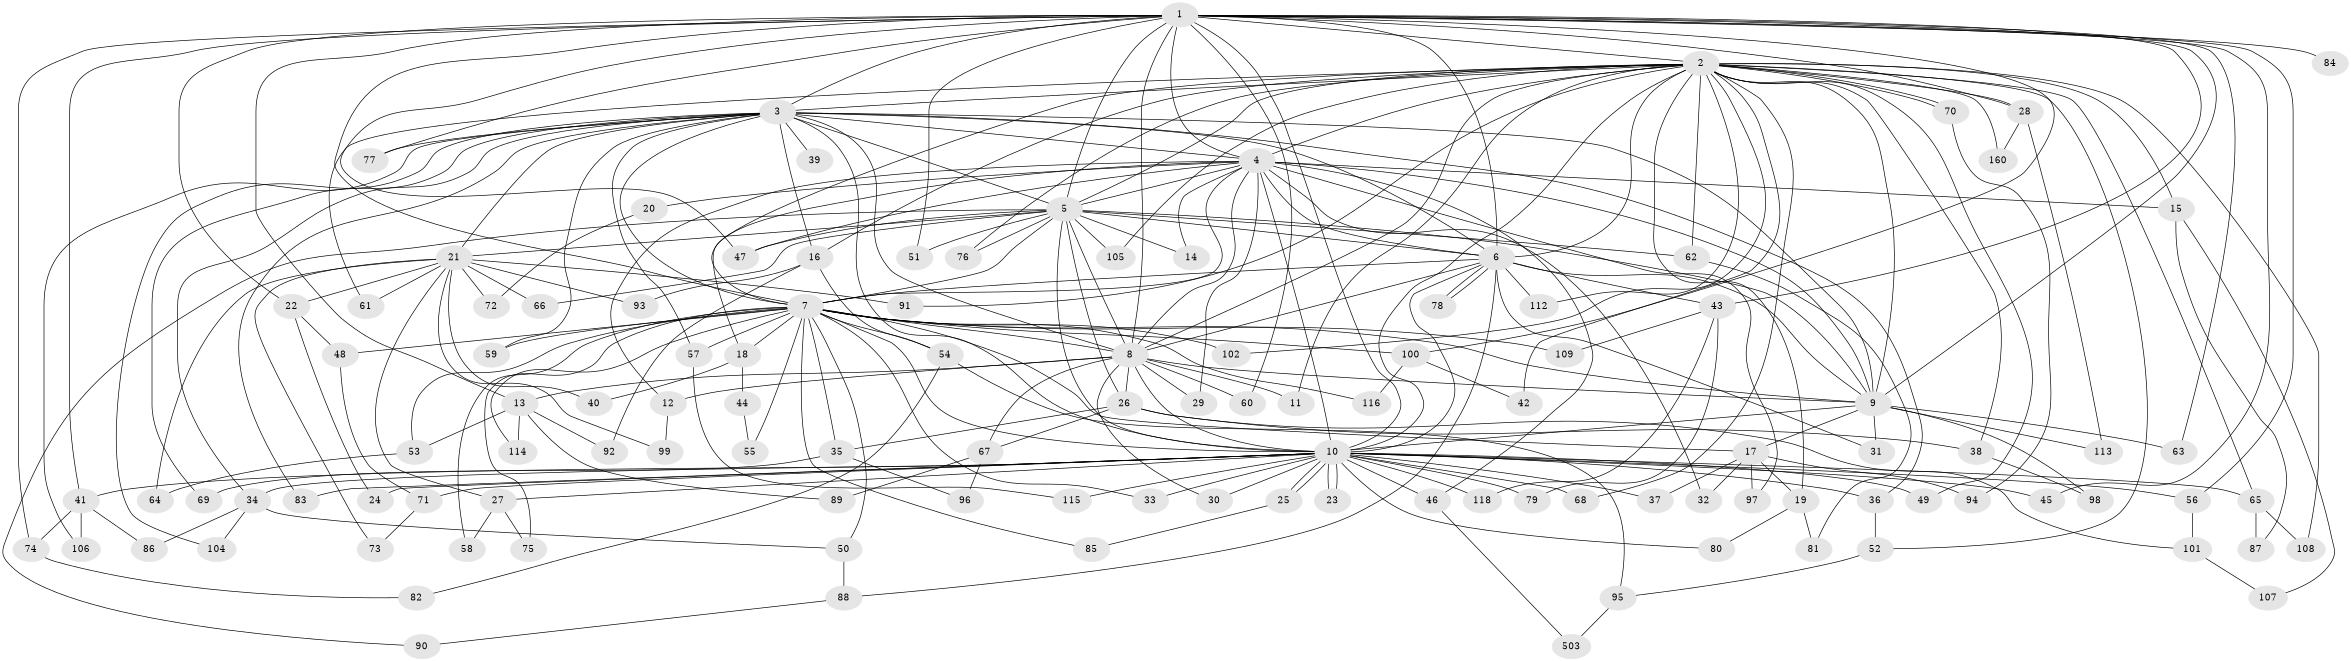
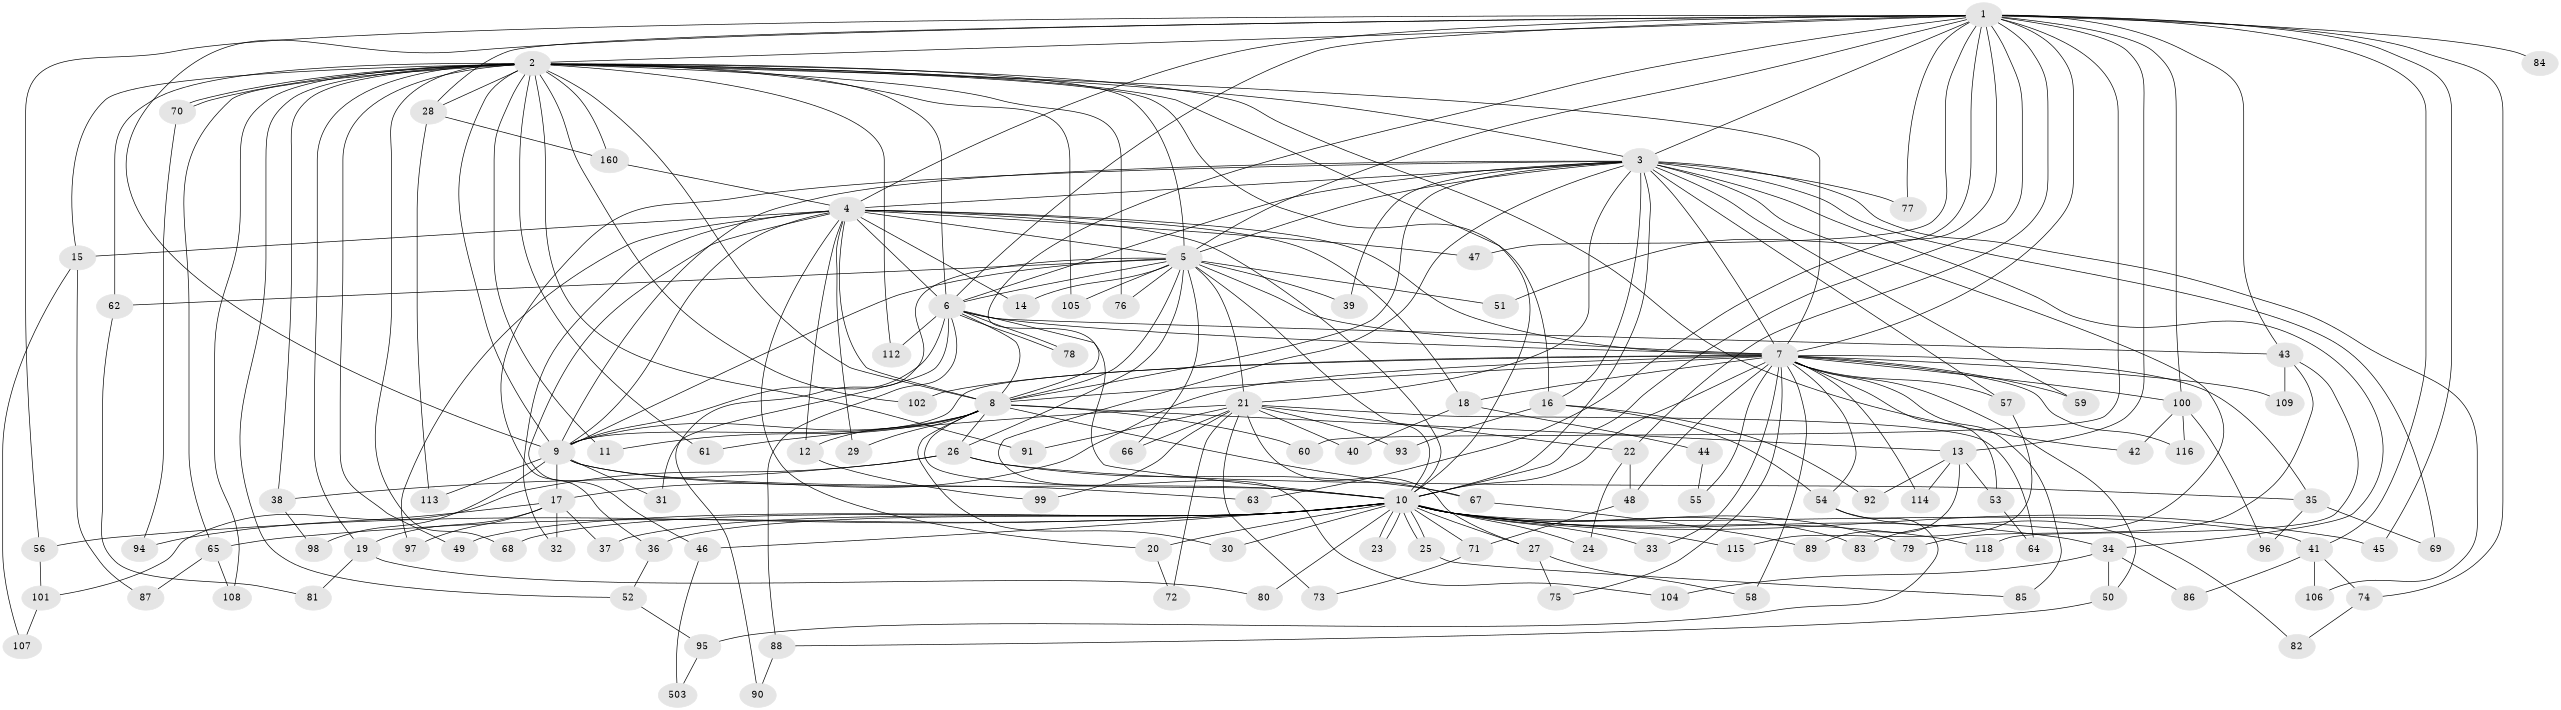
edge "2" -- "4": now "160" -- "4"
edge "5" -- "47": now "5" -- "39"
edge "67" -- "96": now "100" -- "96"
edge "10" -- "20": added
